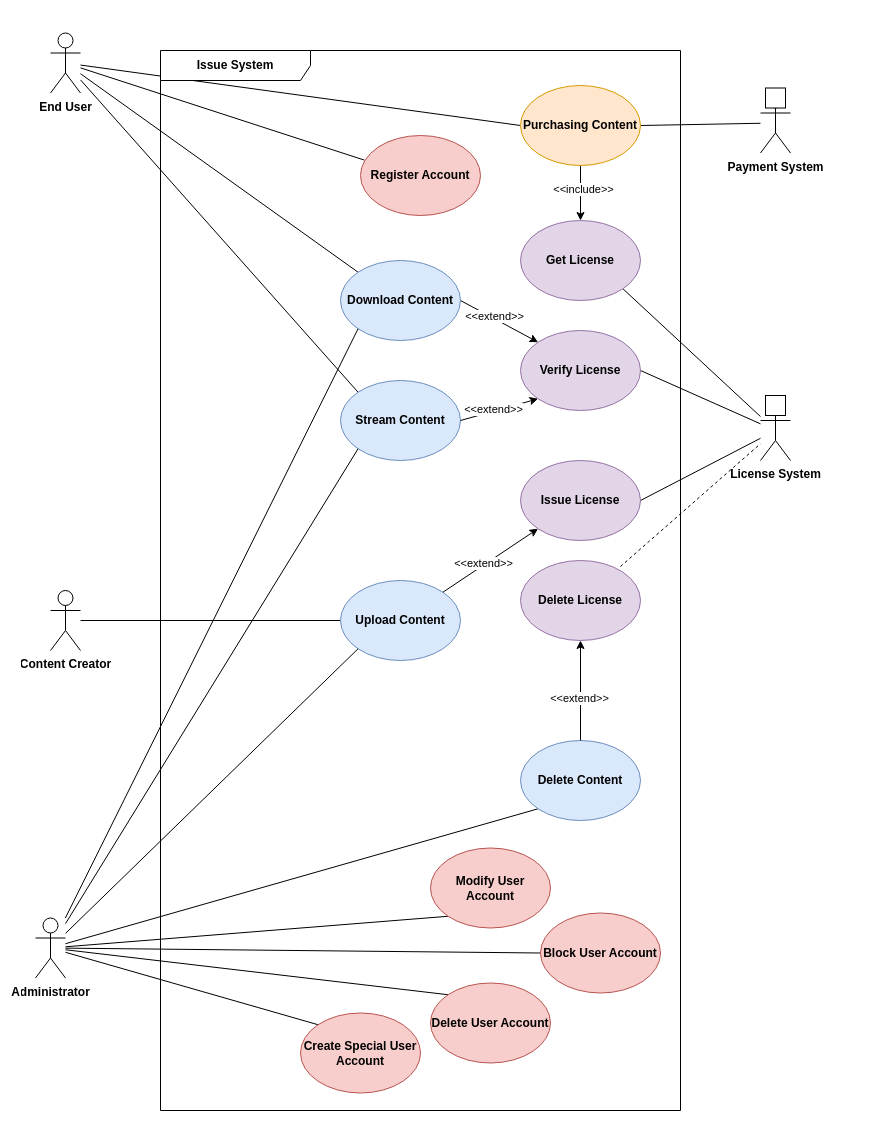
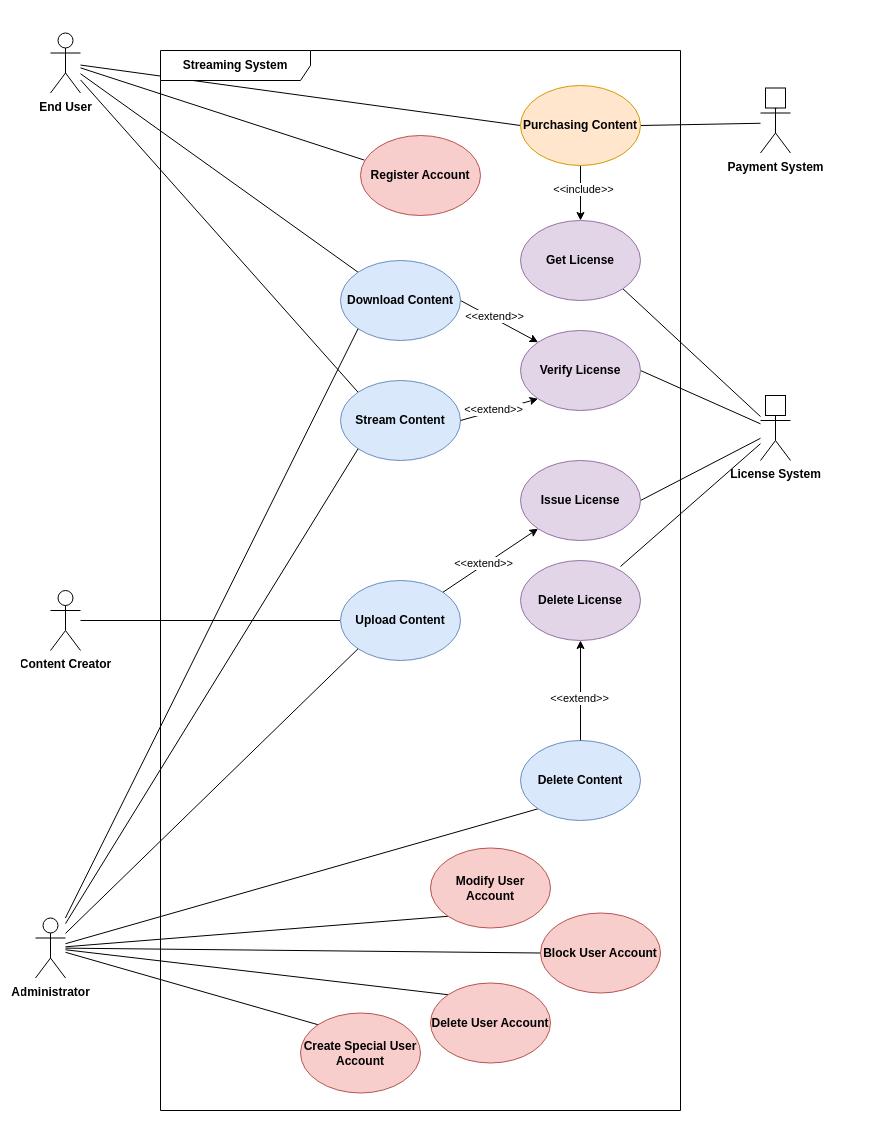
node "Issue System": label "Issue System" -> "Streaming System"
edge "License System" -- "Delete License": style dashed -> solid
